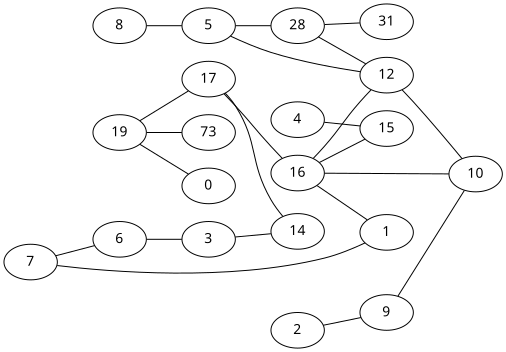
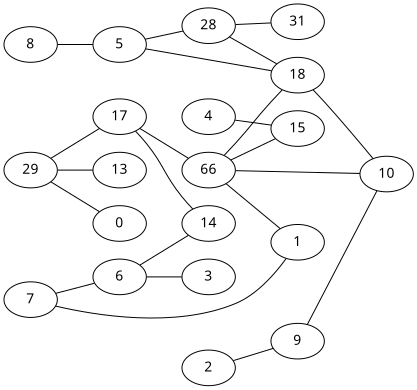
node "12": label "12" -> "18"
node "19": label "19" -> "29"
node "73": label "73" -> "13"
node "16": label "16" -> "66"
edge "14" -- "3": now "14" -- "6"
